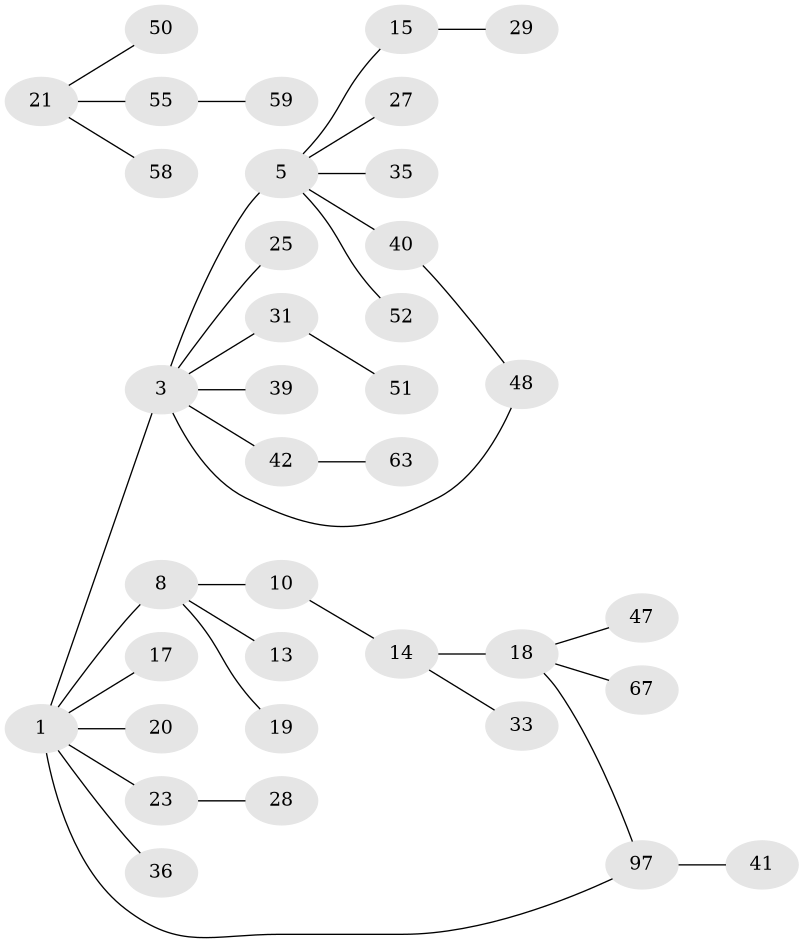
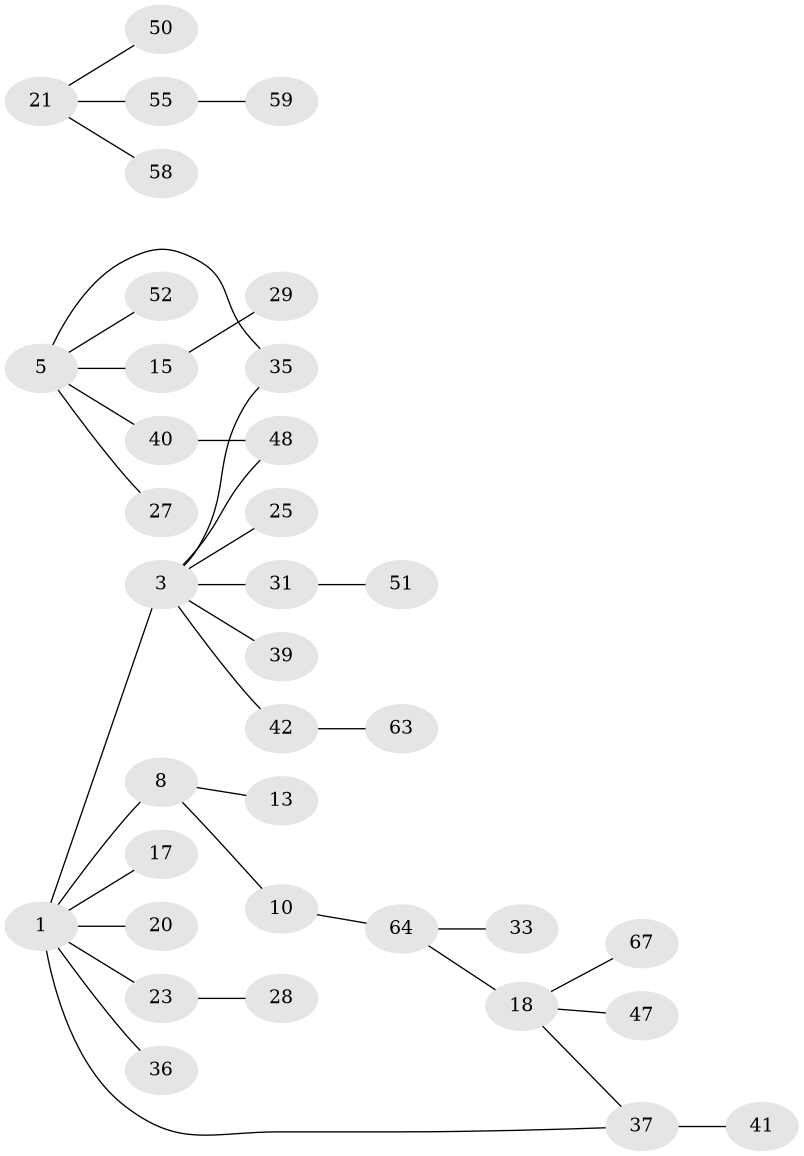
edge "5" -- "3": now "35" -- "3"
node "14": label "14" -> "64"
node "19": removed
node "97": label "97" -> "37"
